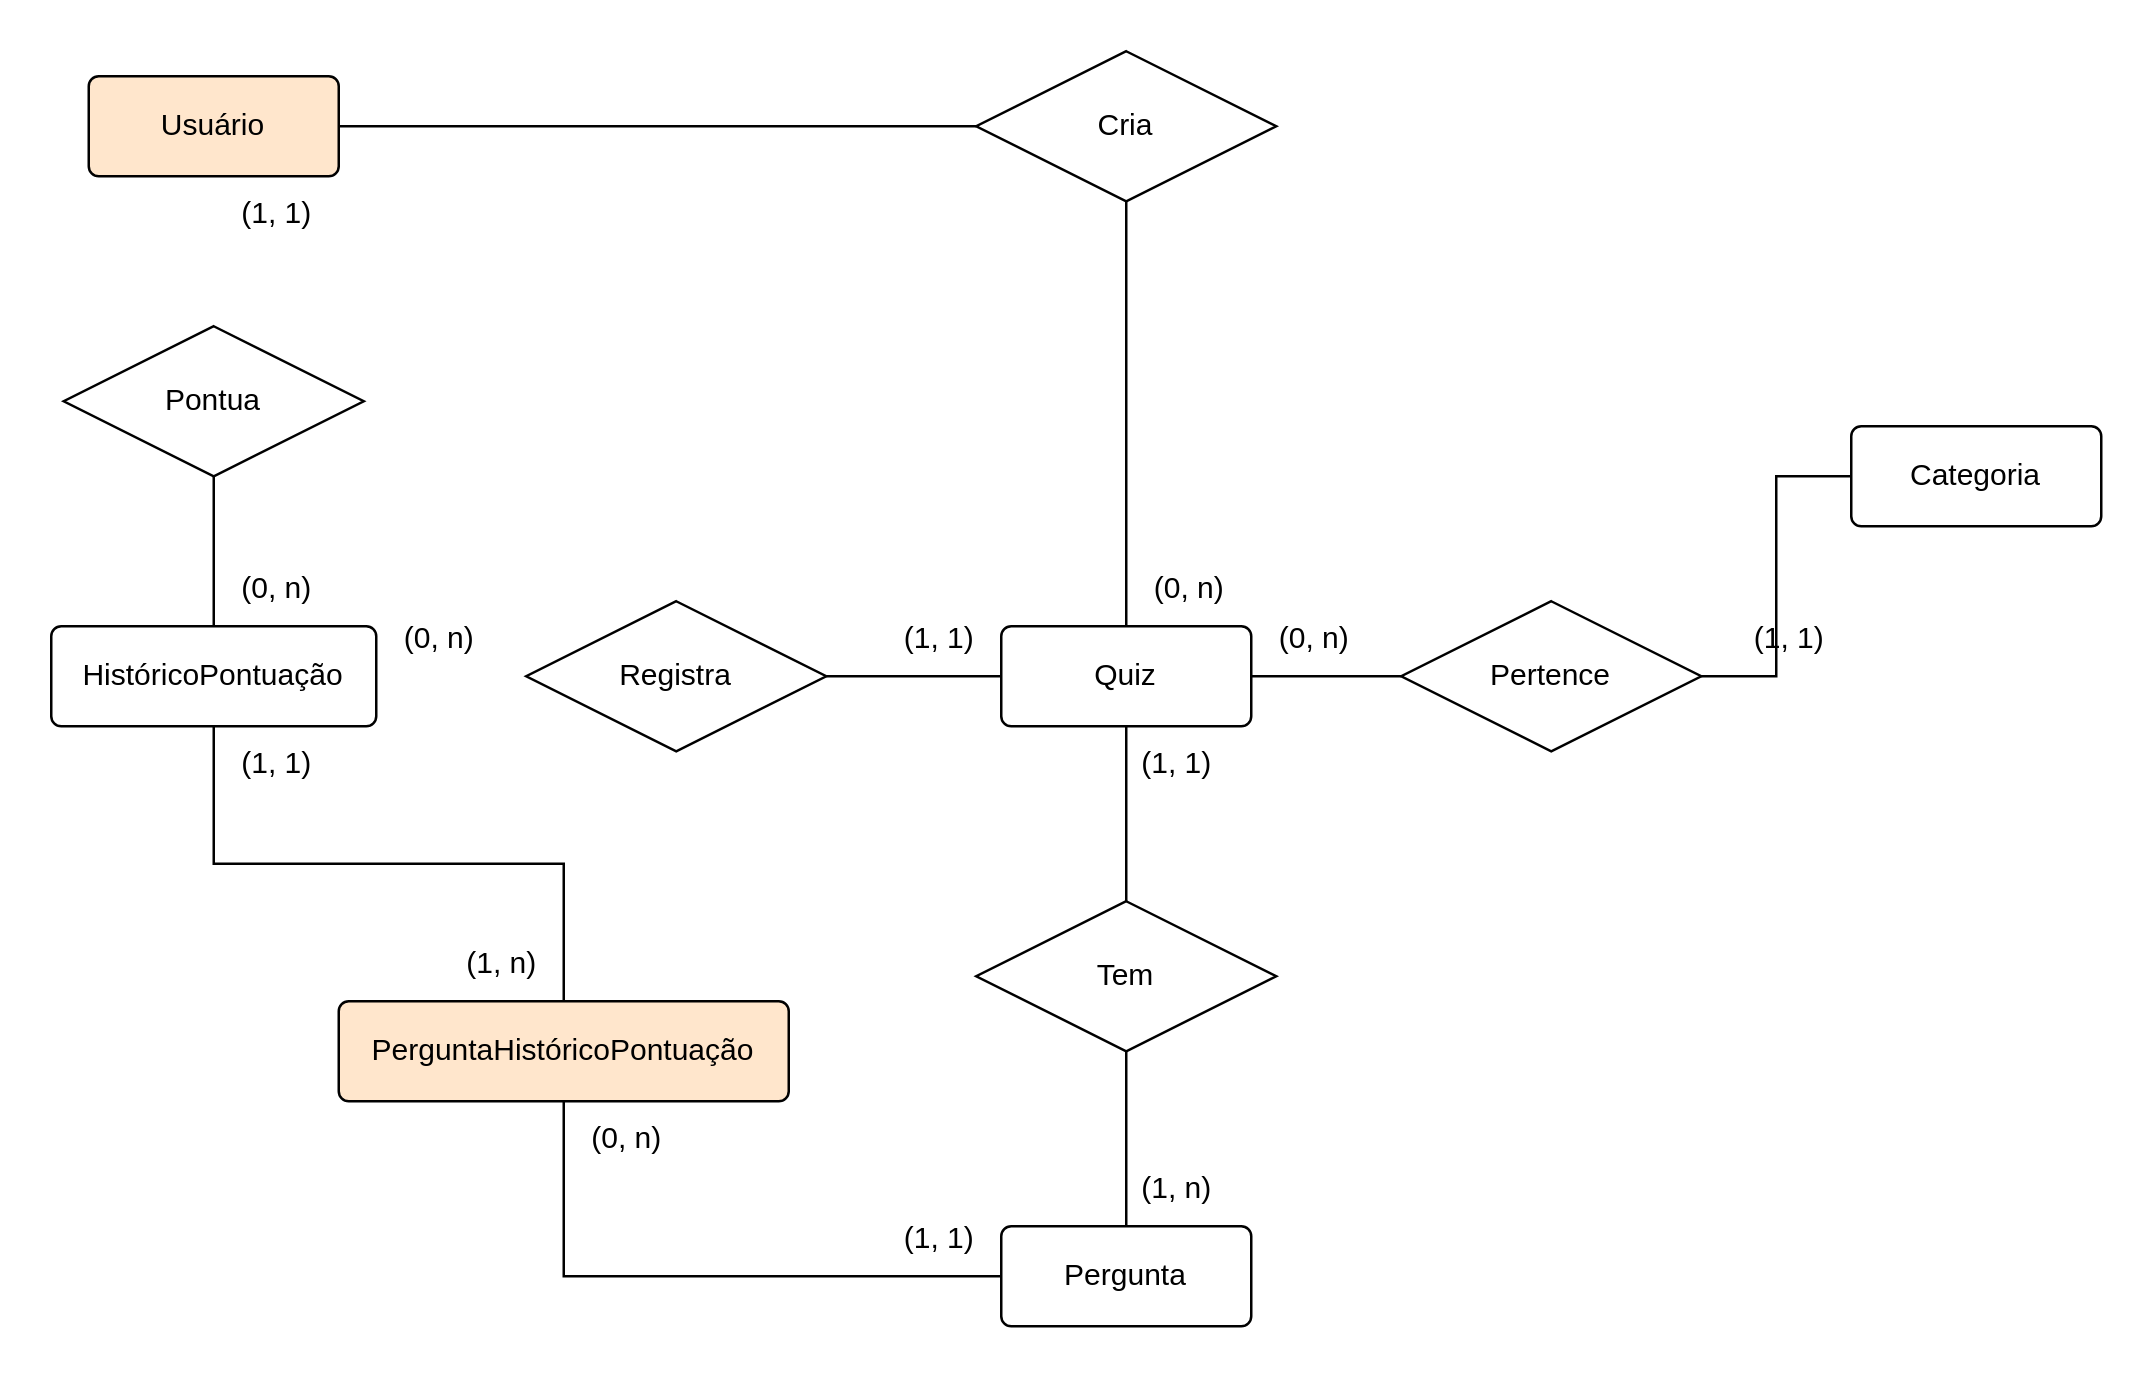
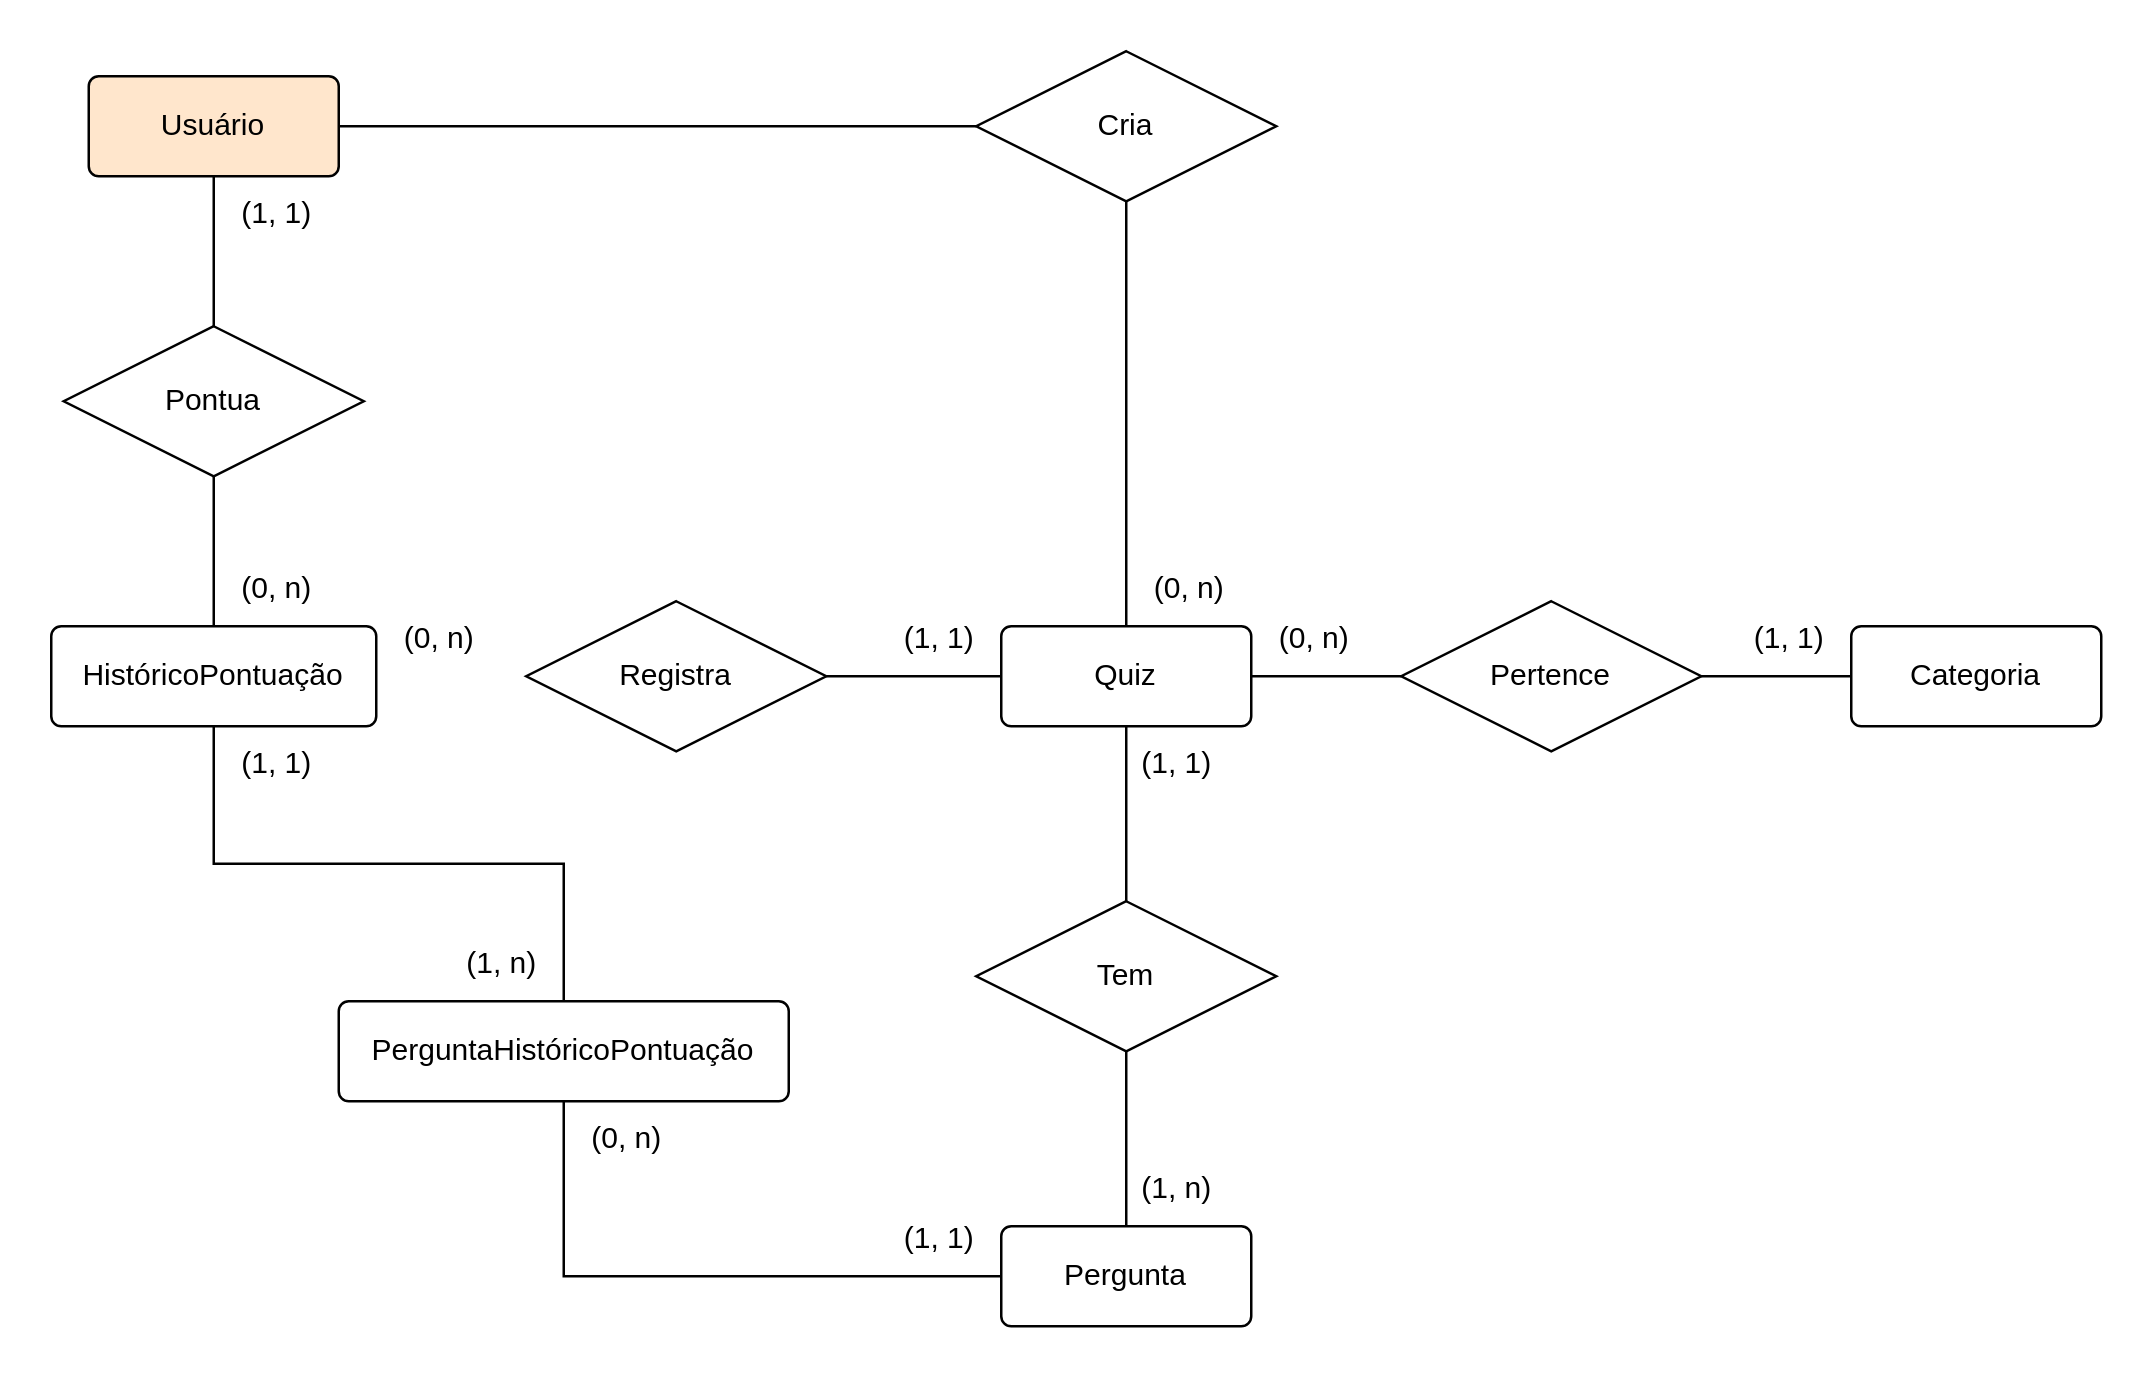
edge "Usuário" -- "Pontua": added
node "Categoria": moved (1976, 476) -> (1976, 676)
node "PerguntaHistóricoPontuação": fillcolor #ffe6cc -> #ffffff
